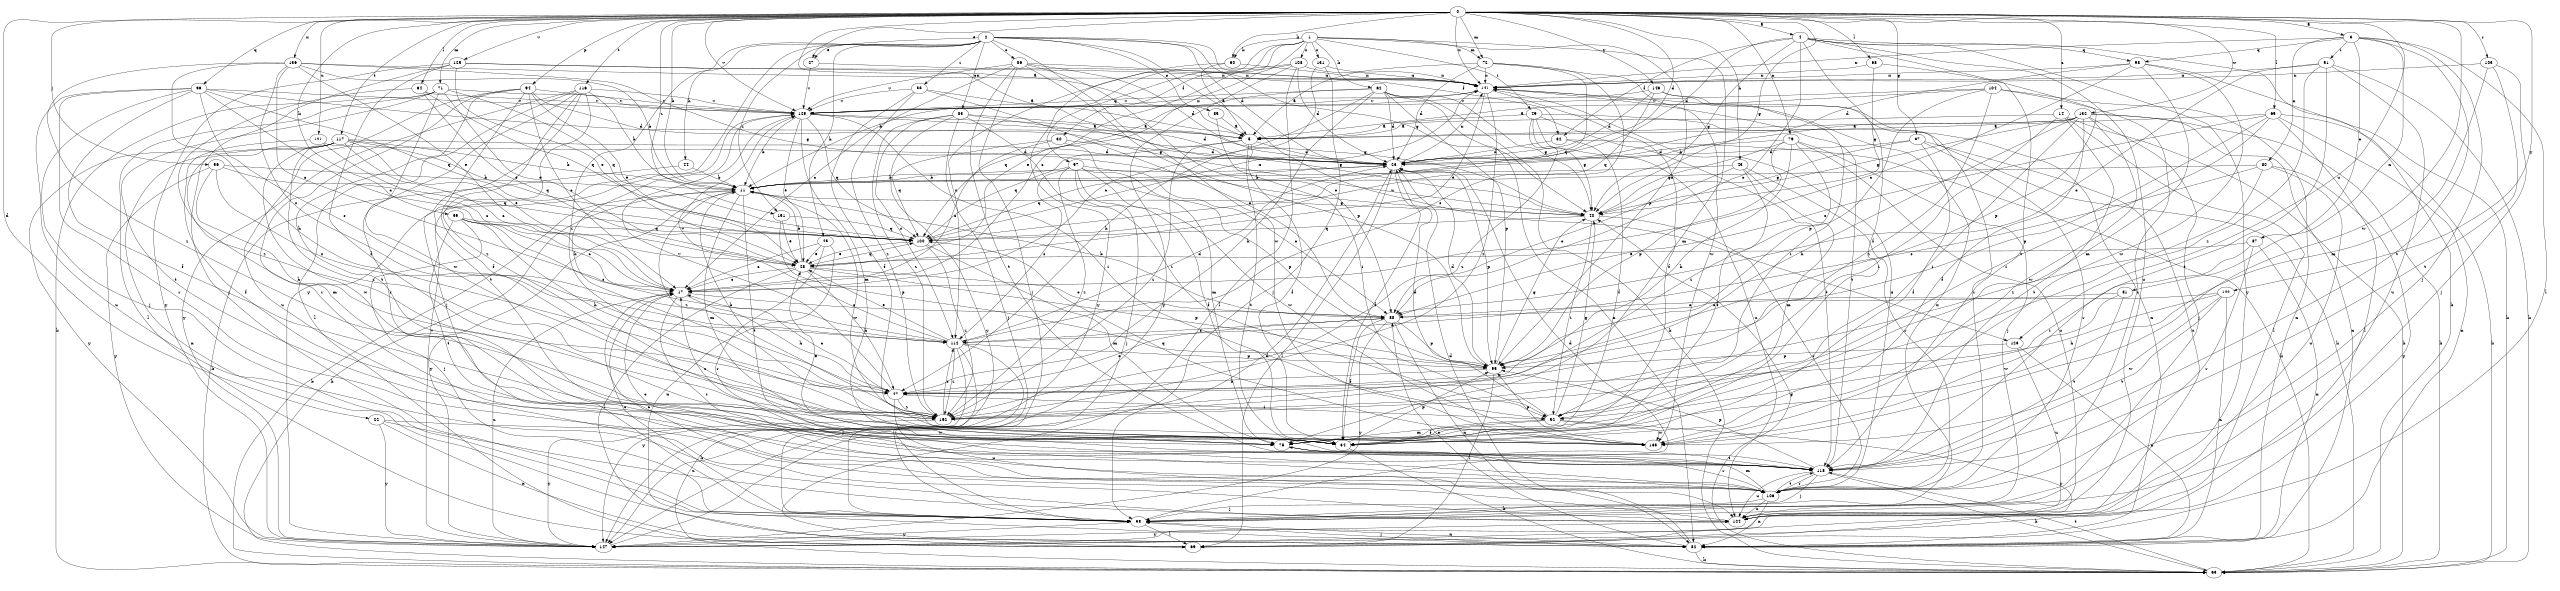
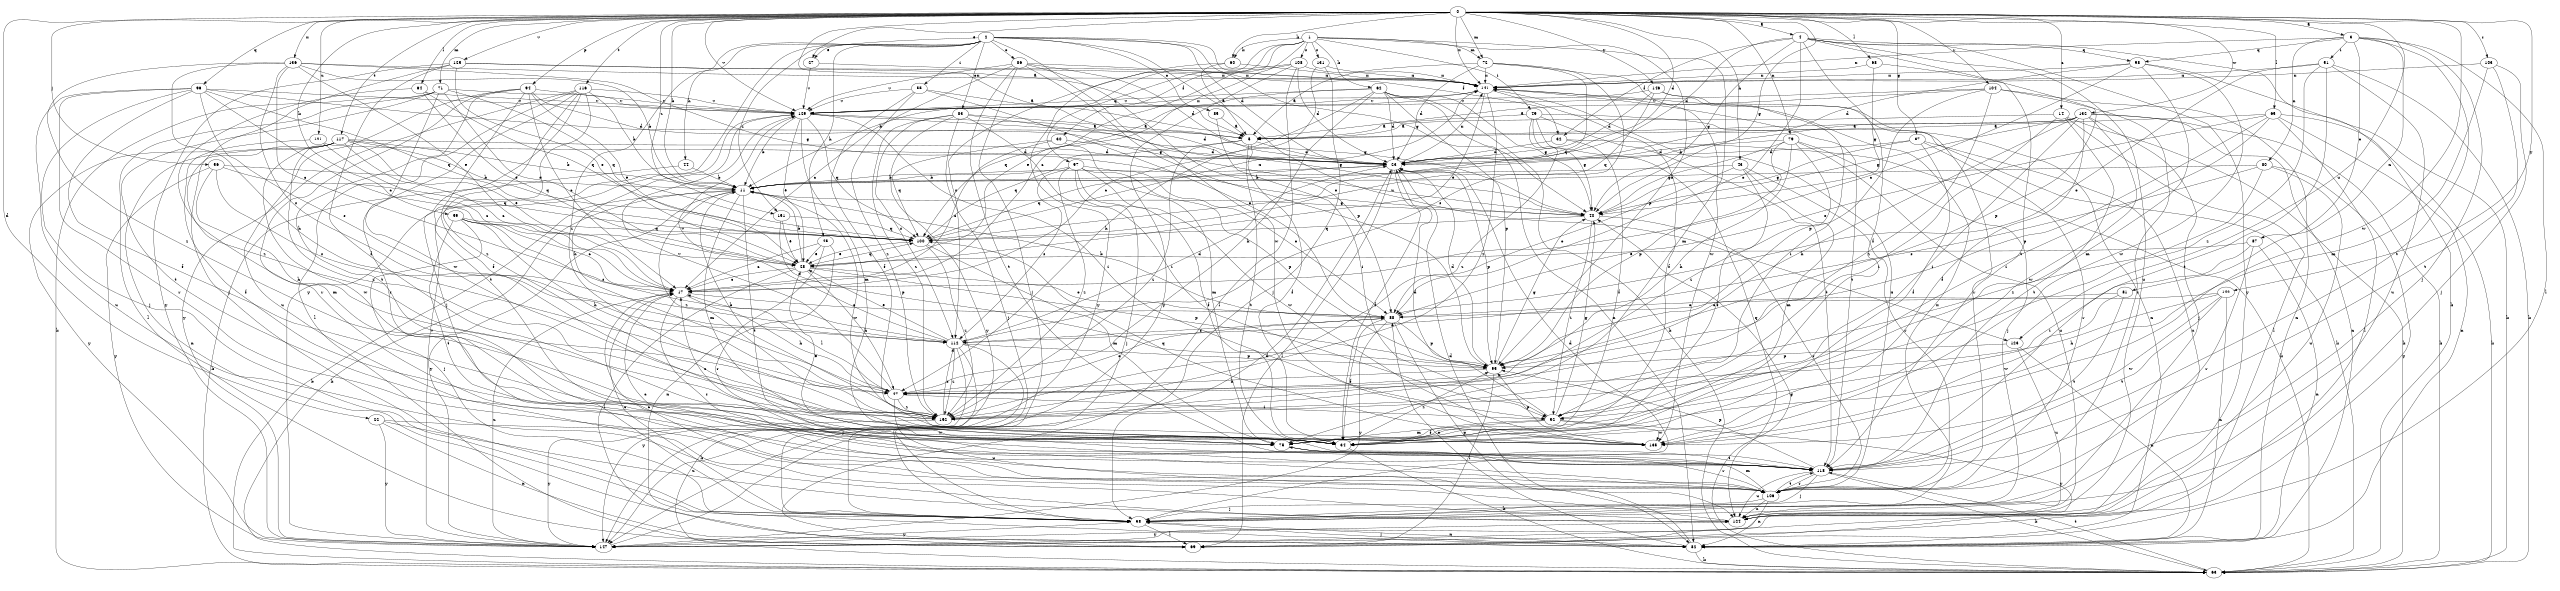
edge "0" -> "104": added, label "r"
edge "49" -> "124": label "u" -> "q"
edge "47" -> "17": label "c" -> "l"
edge "34" -> "95": label "p" -> "z"
edge "88" -> "82": label "n" -> "p"
